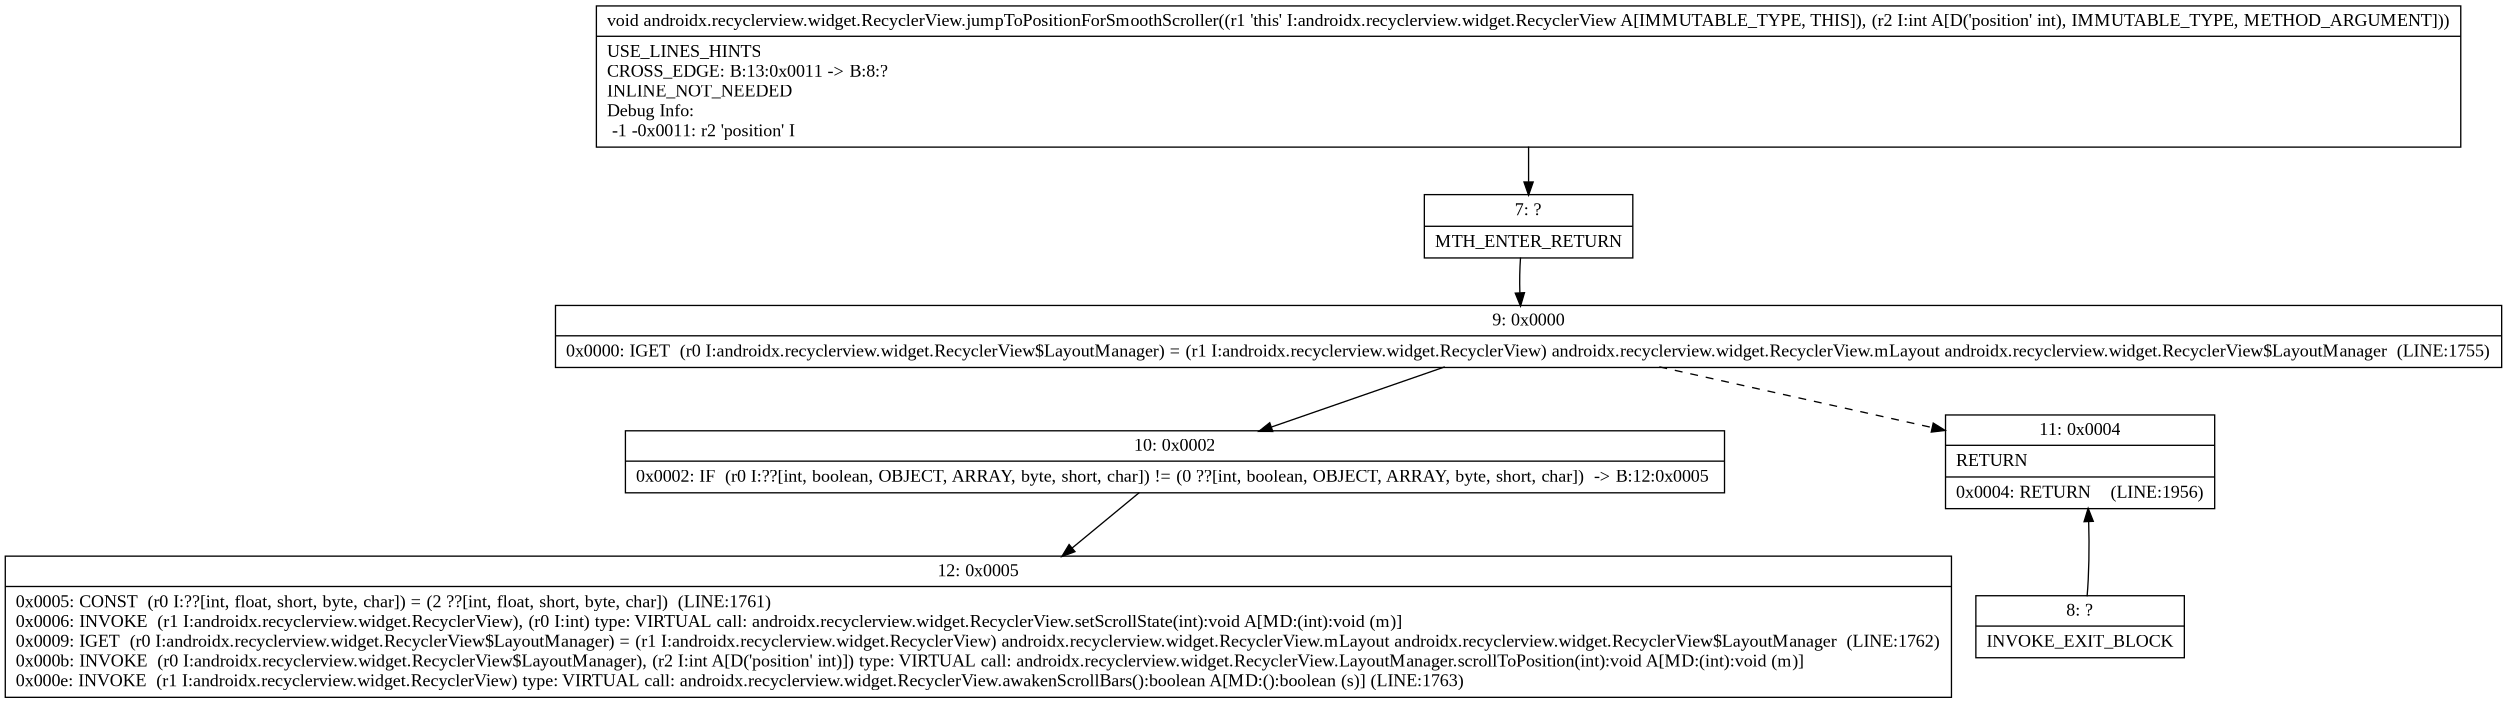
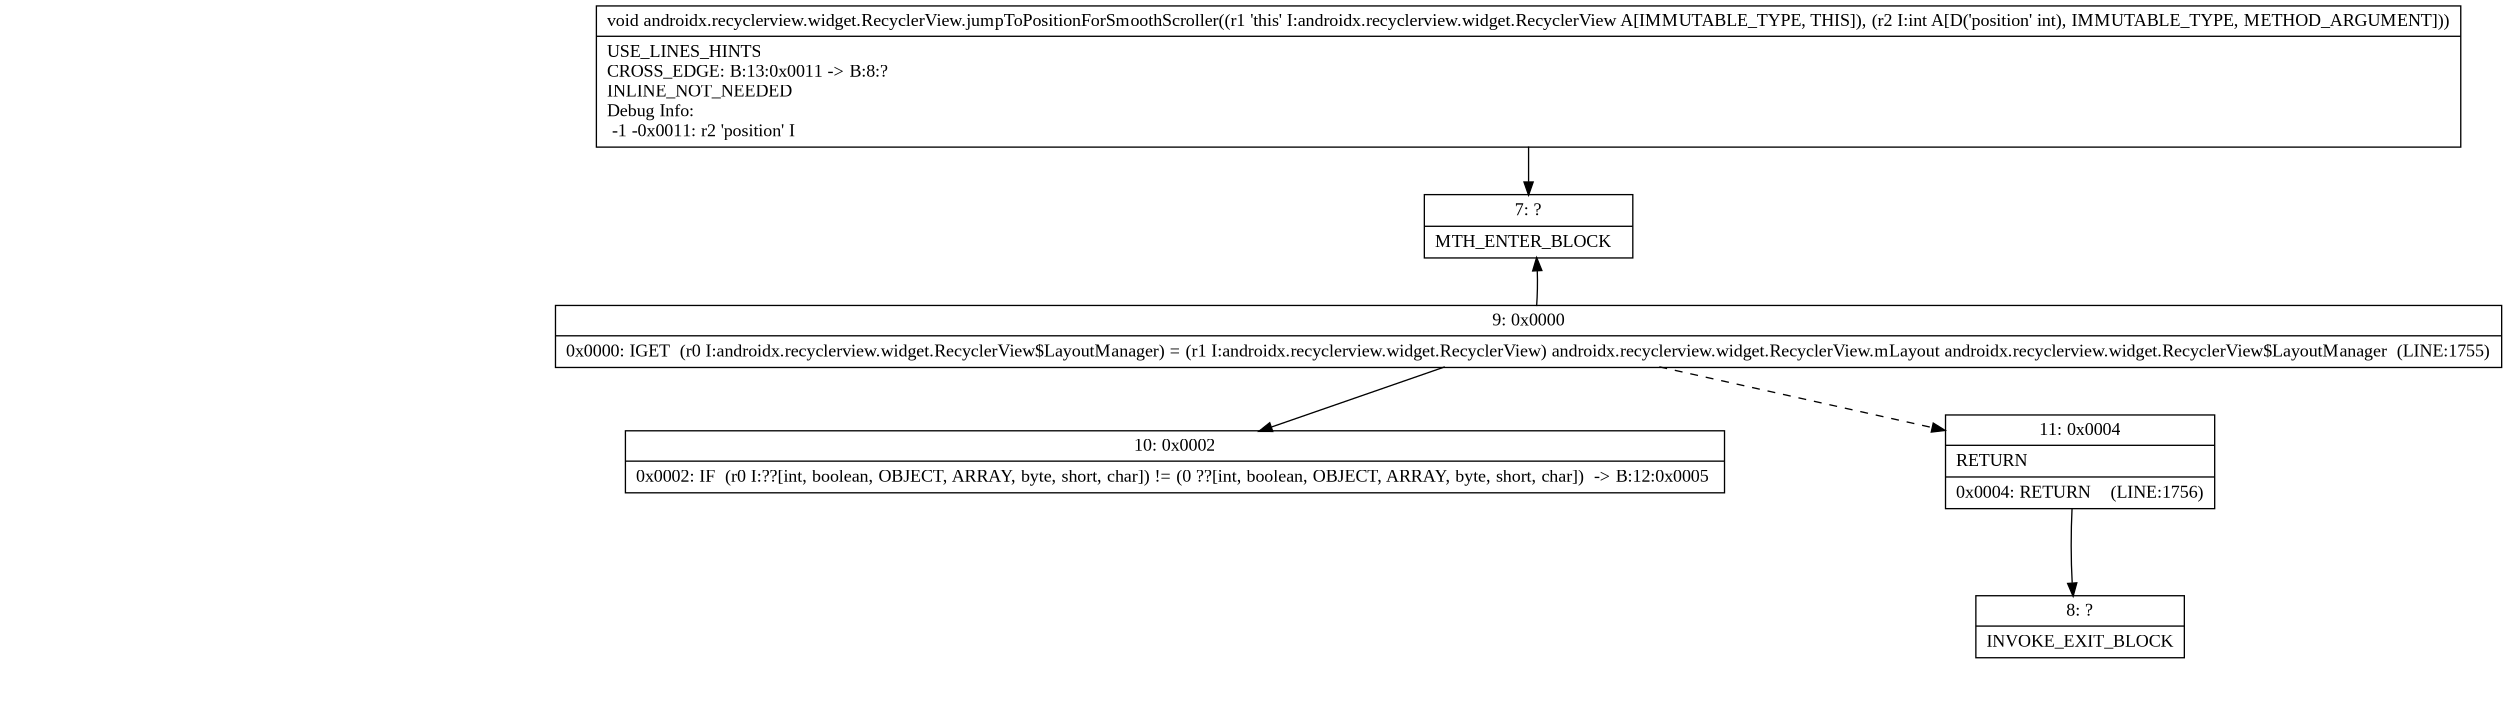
node "7: ?": text "MTH_ENTER_RETURN" -> "MTH_ENTER_BLOCK"
edge "7: ?" -> "9: 0x0000": reversed
node "11: 0x0004": text "0x0004: RETURN    (LINE:1956)" -> "0x0004: RETURN    (LINE:1756)"
edge "8: ?" -> "11: 0x0004": reversed
node "12: 0x0005": removed
